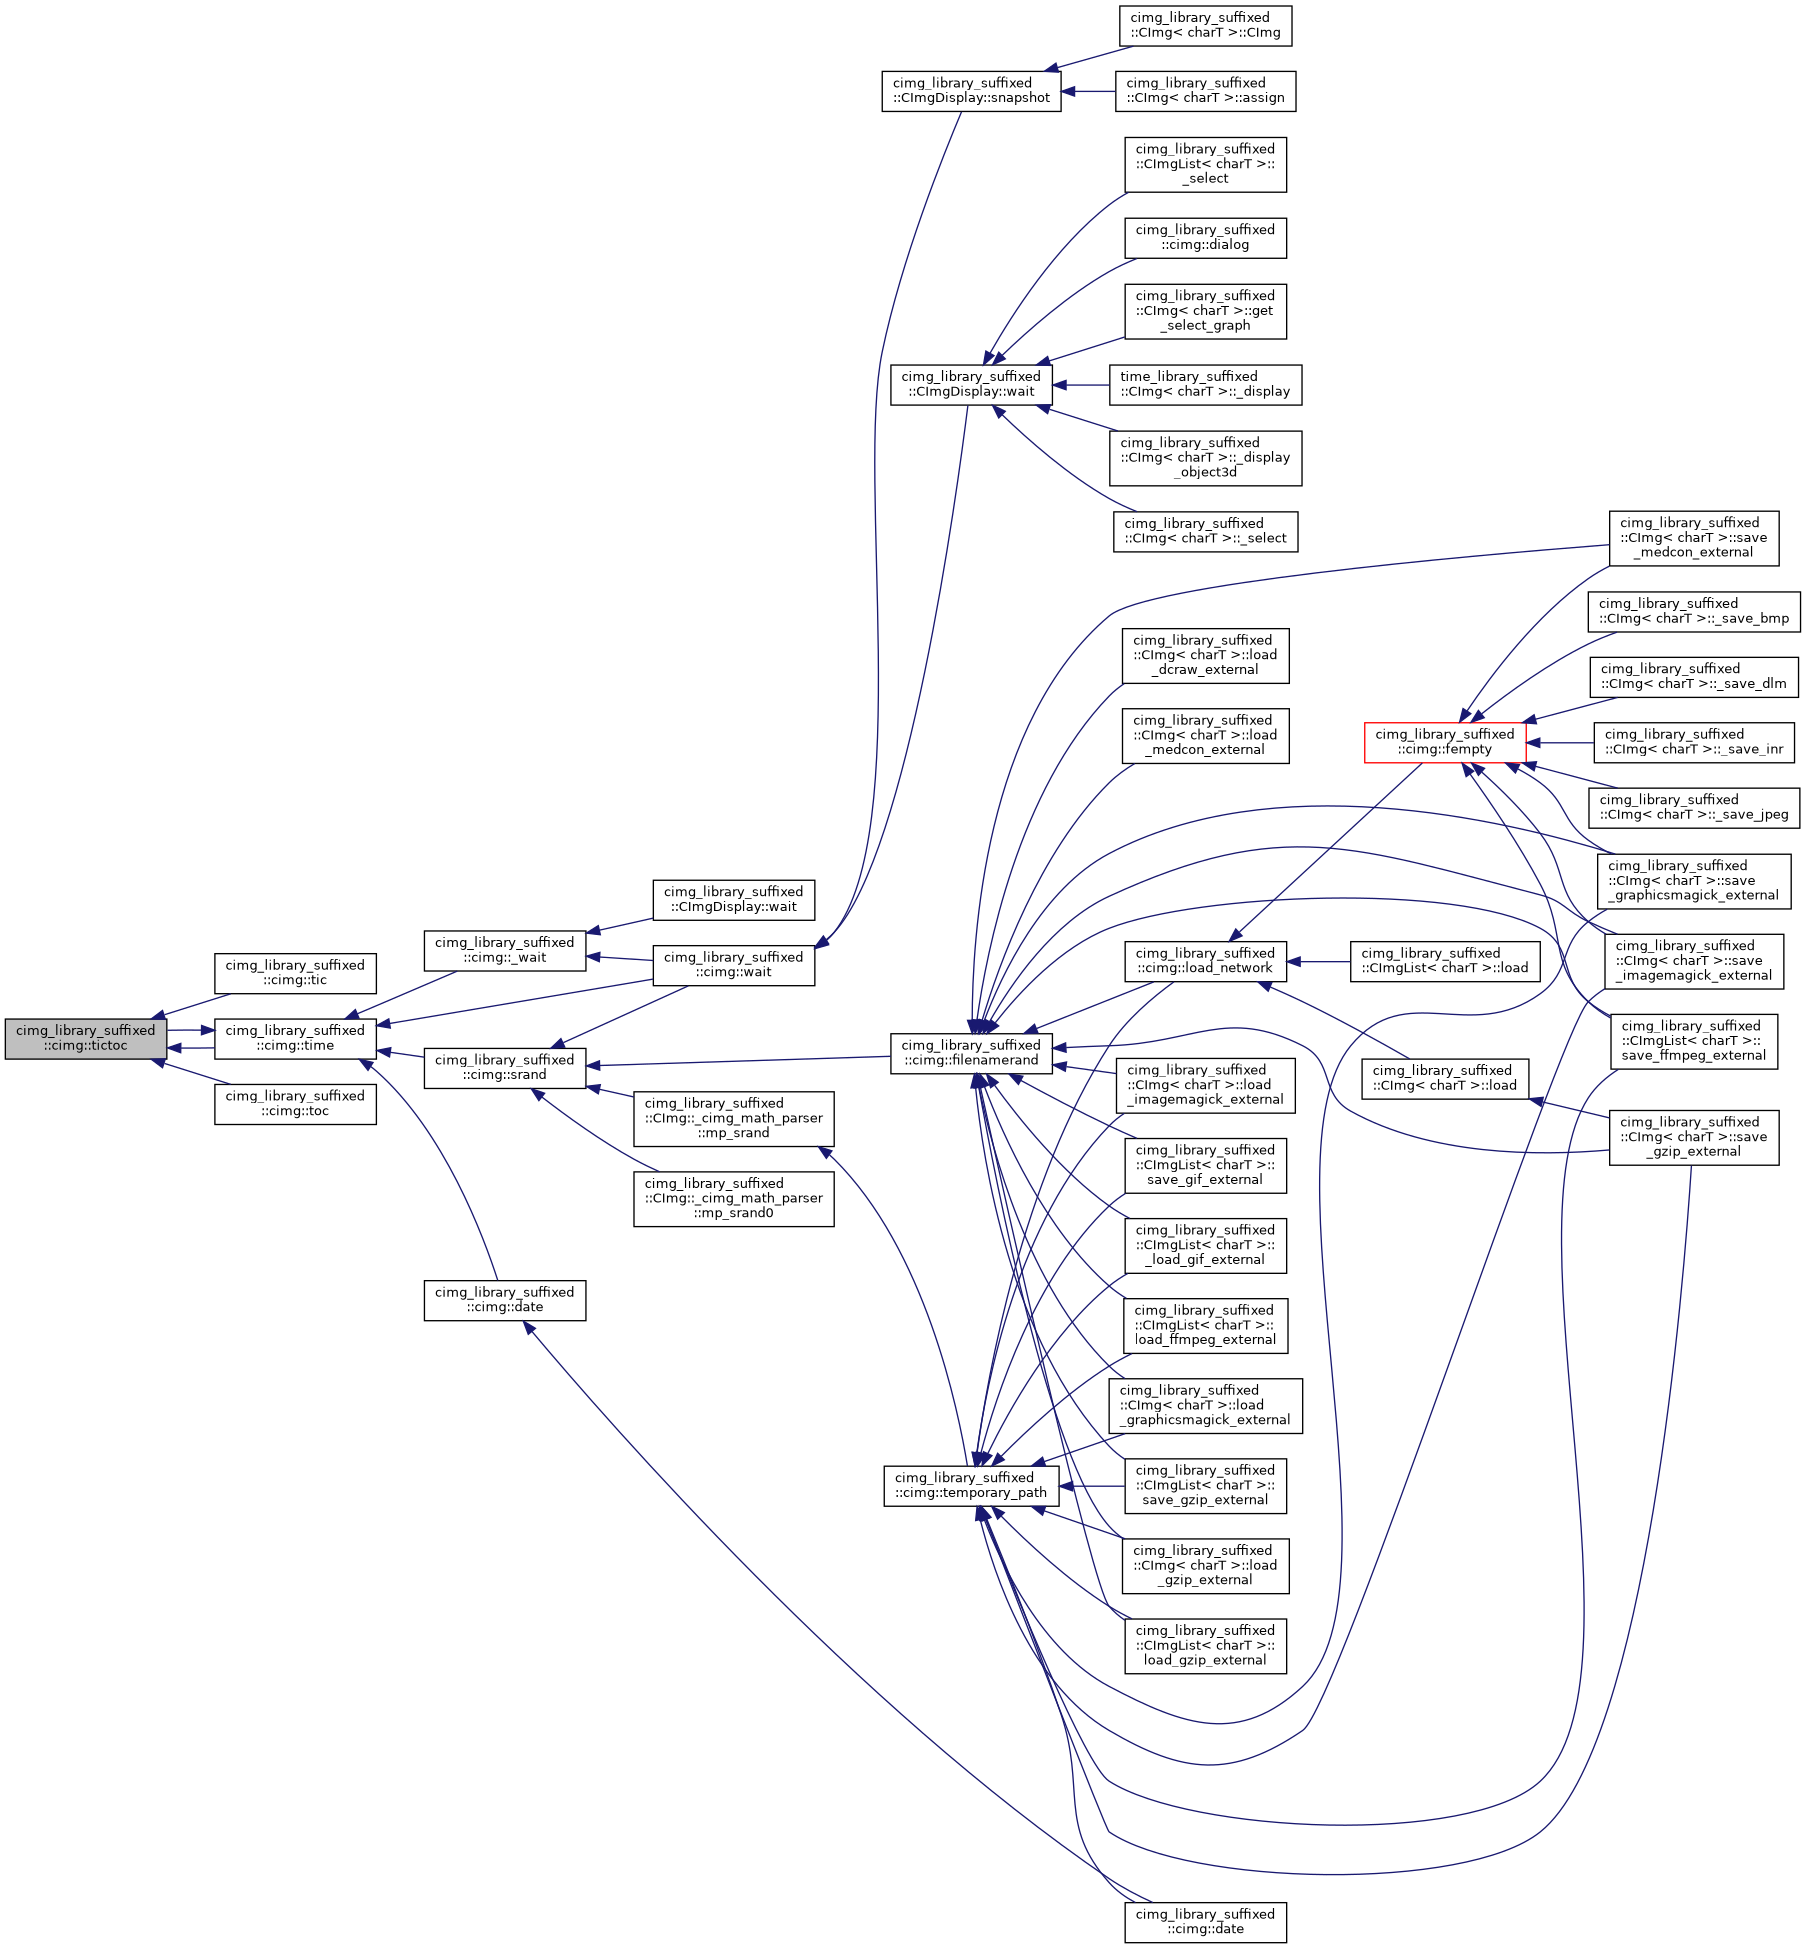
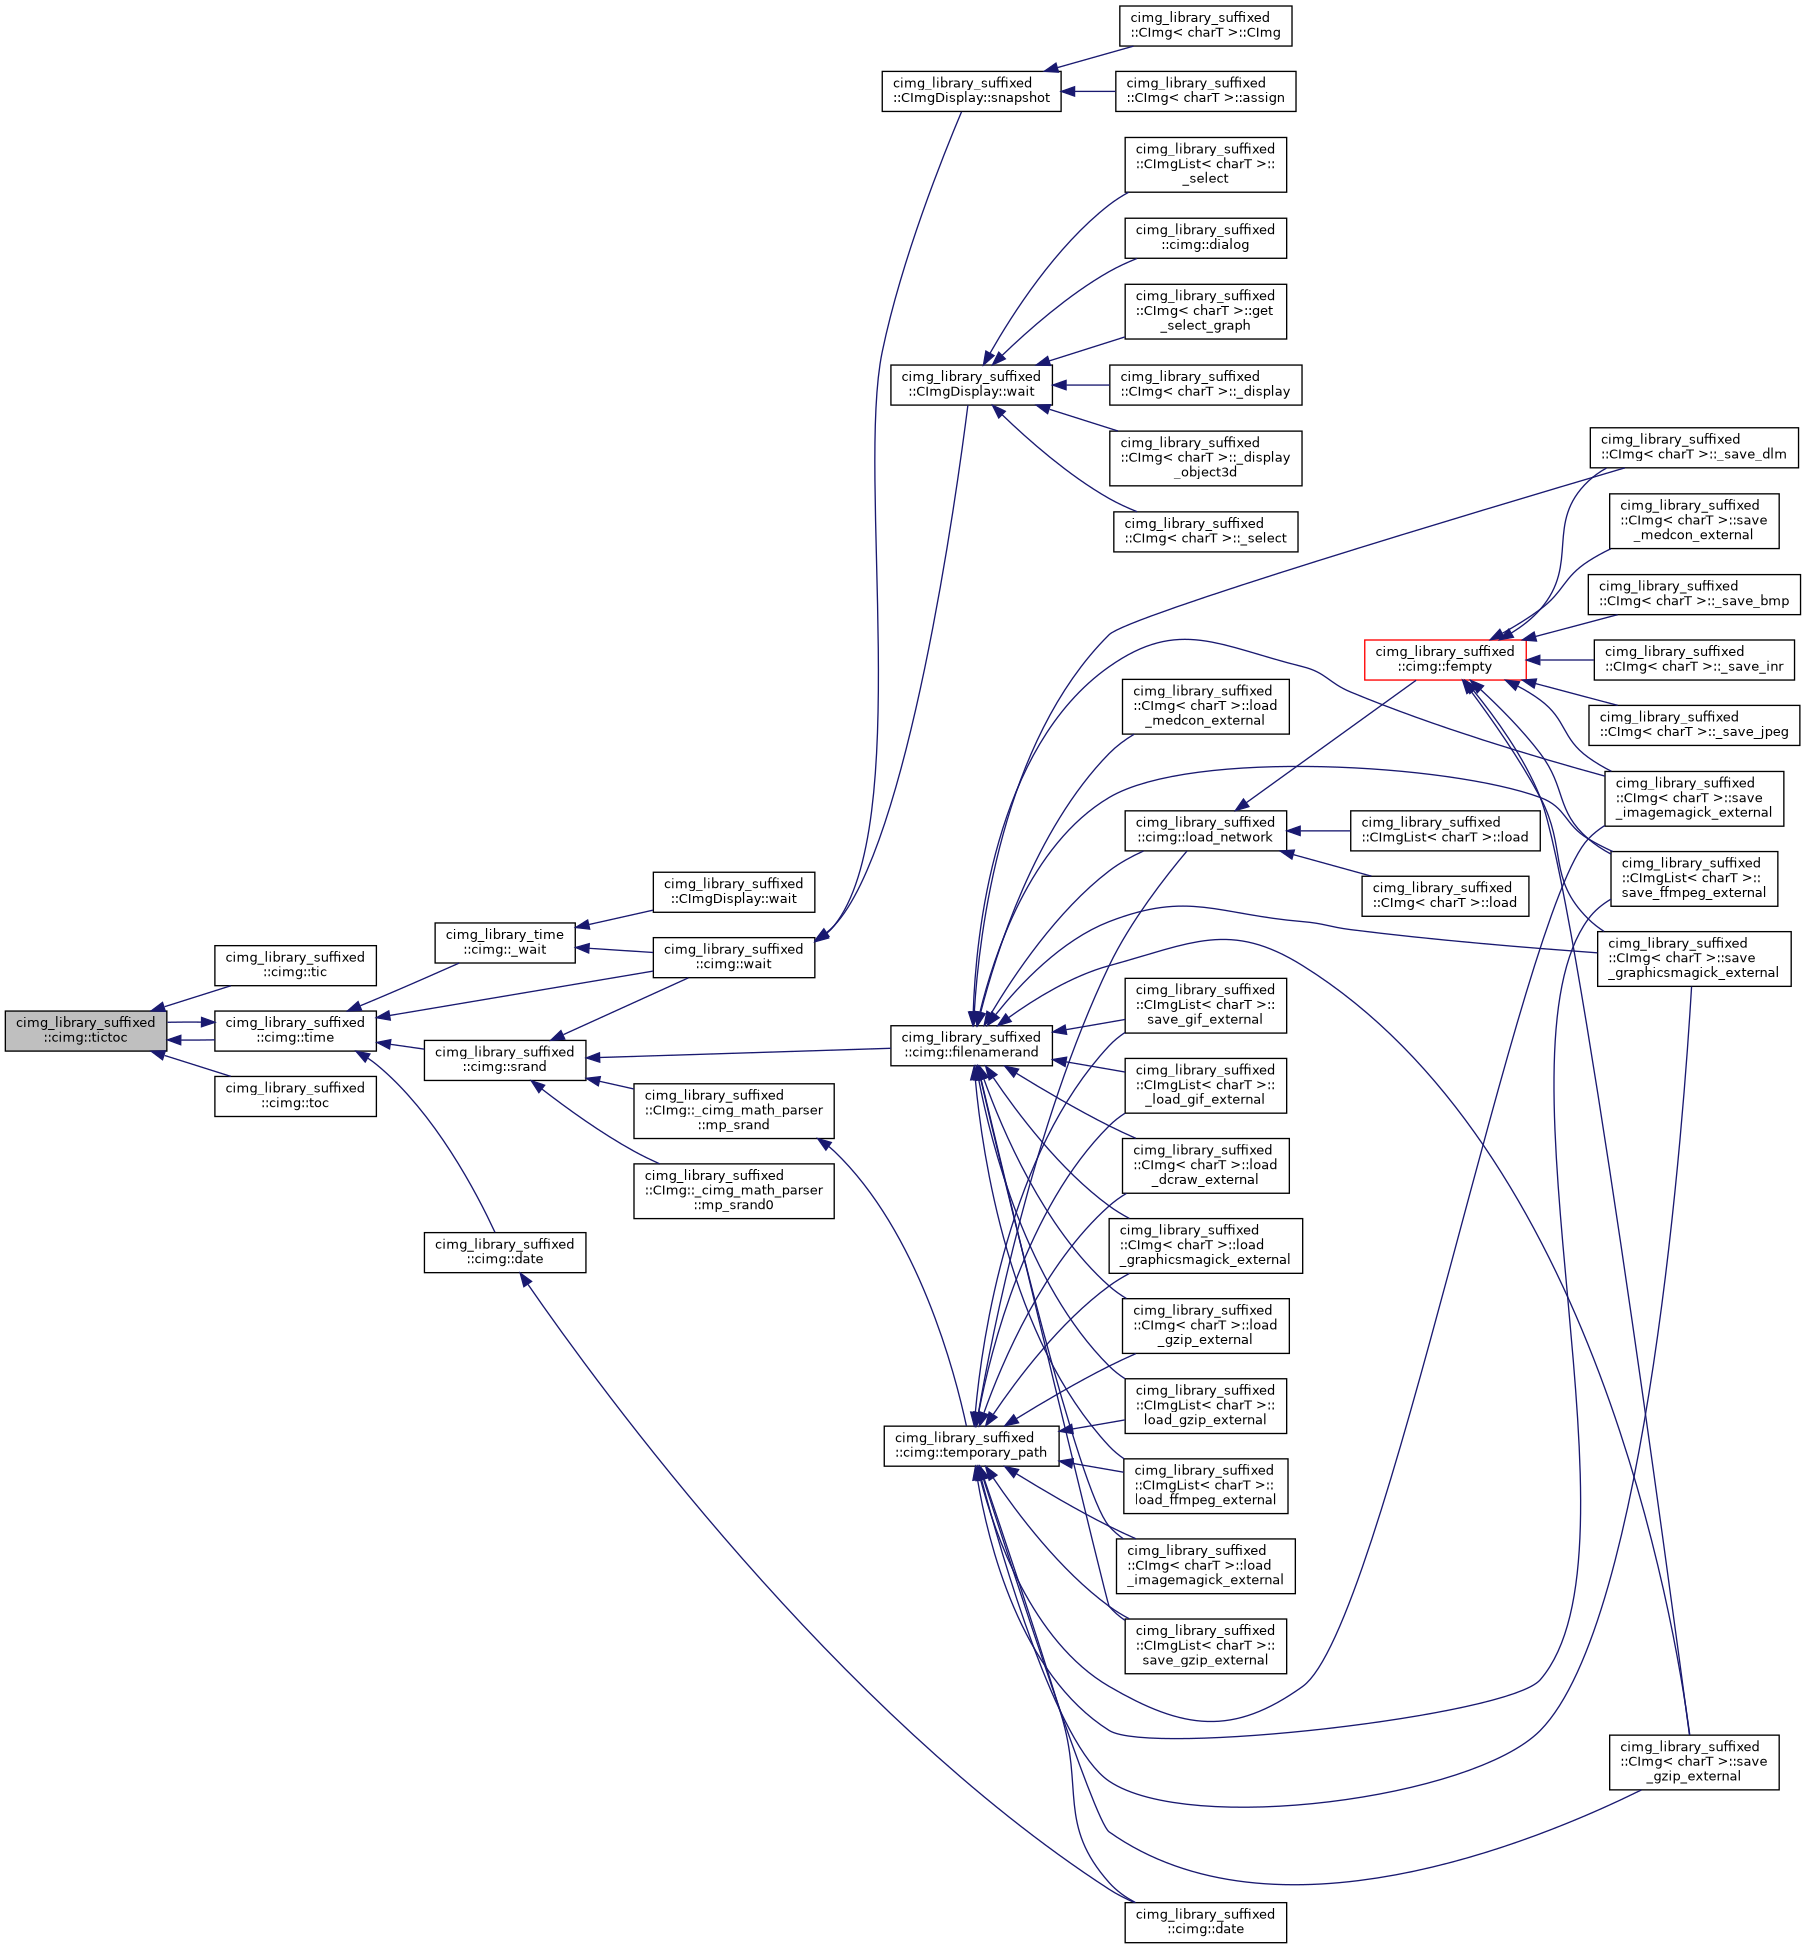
node "time_library_suffixed ::CImg< charT >::_display": label "time_library_suffixed ::CImg< charT >::_display" -> "cimg_library_suffixed ::CImg< charT >::_display"
edge "cimg_library_suffixed ::CImg< charT >::save _medcon_external" -> "cimg_library_suffixed ::cimg::filenamerand": now "cimg_library_suffixed ::CImg< charT >::_save_dlm" -> "cimg_library_suffixed ::cimg::filenamerand"
node "cimg_library_suffixed ::cimg::_wait": label "cimg_library_suffixed ::cimg::_wait" -> "cimg_library_time ::cimg::_wait"
edge "cimg_library_suffixed ::CImg< charT >::save _gzip_external" -> "cimg_library_suffixed ::CImg< charT >::load": now "cimg_library_suffixed ::CImg< charT >::save _gzip_external" -> "cimg_library_suffixed ::cimg::fempty"
edge "cimg_library_suffixed ::CImg< charT >::load _dcraw_external" -> "cimg_library_suffixed ::cimg::temporary_path": added
